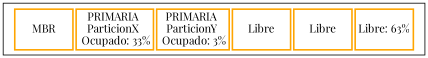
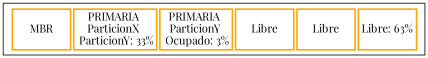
node "MBR": text "Ocupado: 33%" -> "ParticionY: 33%"
